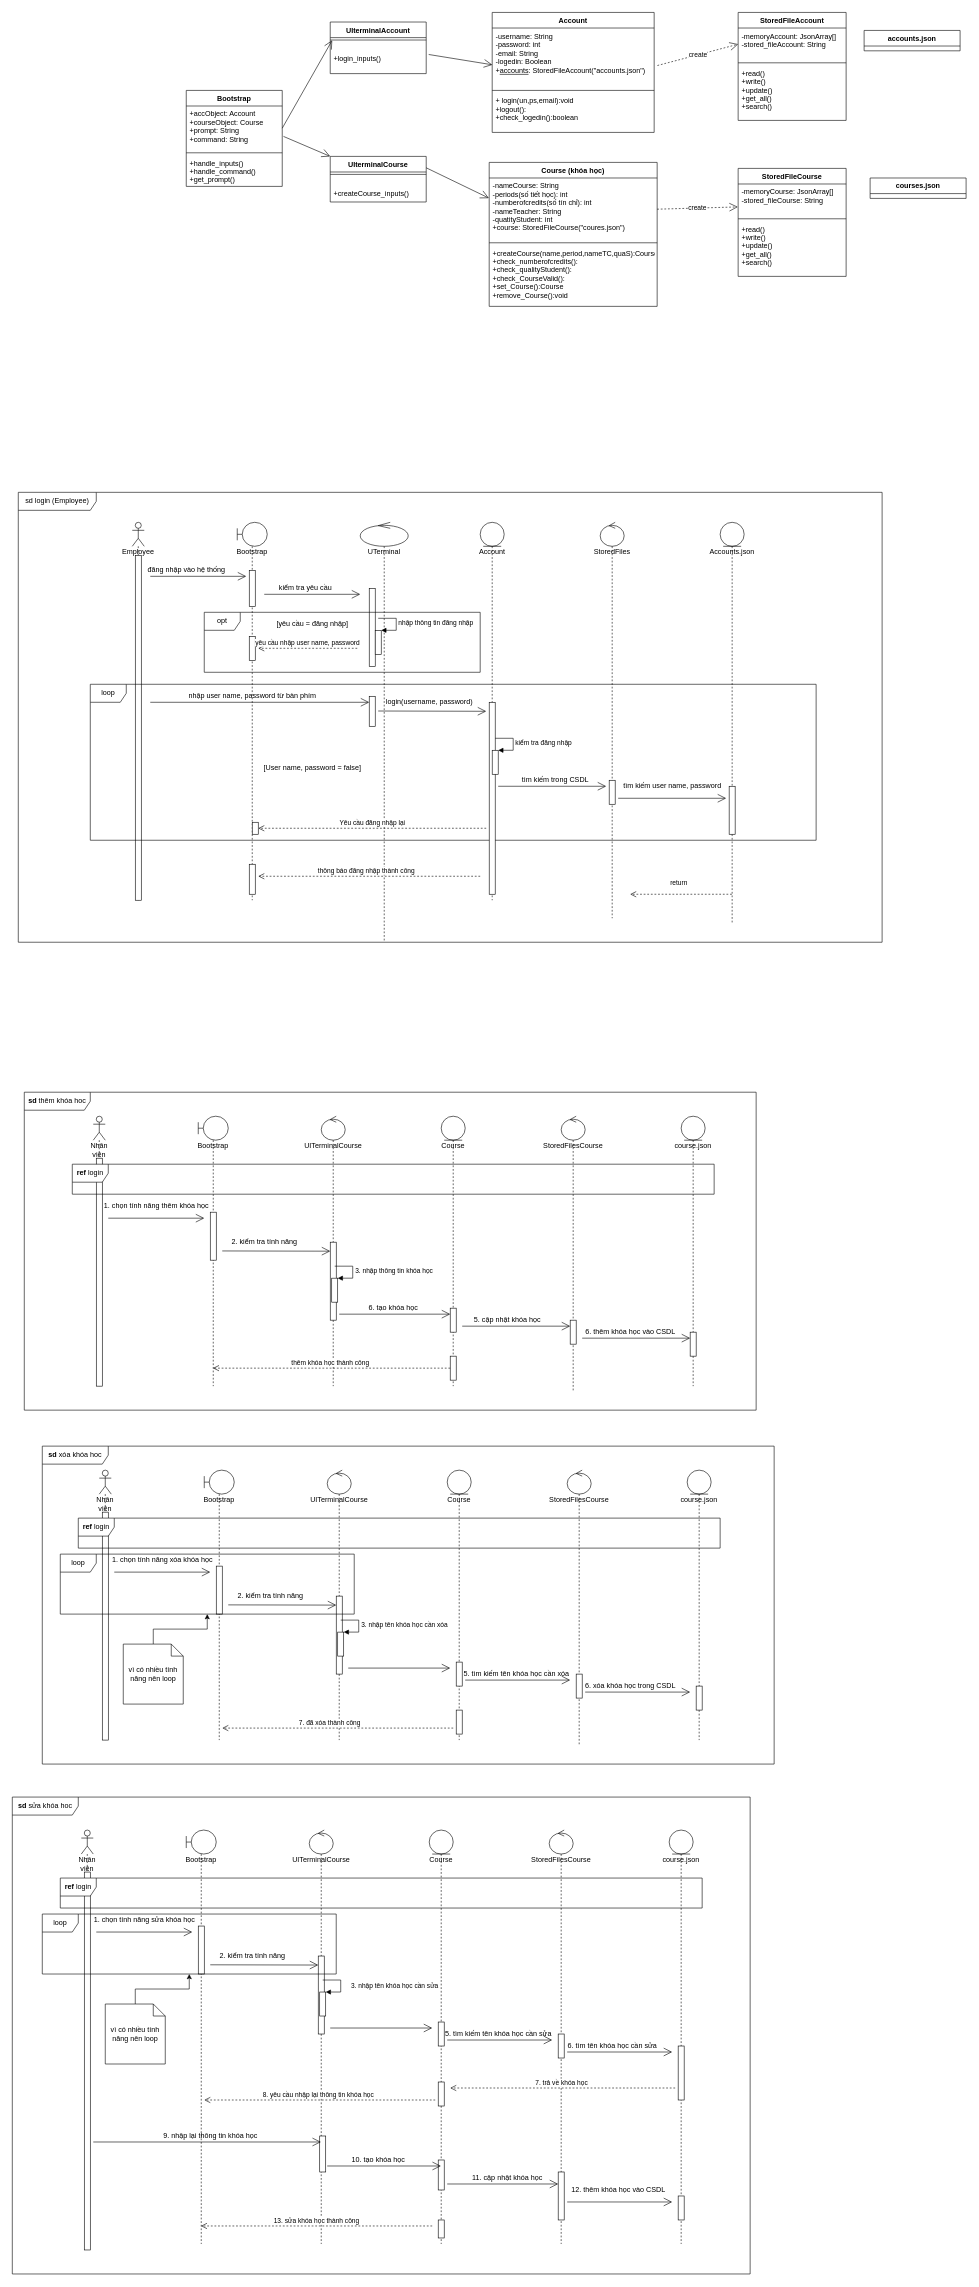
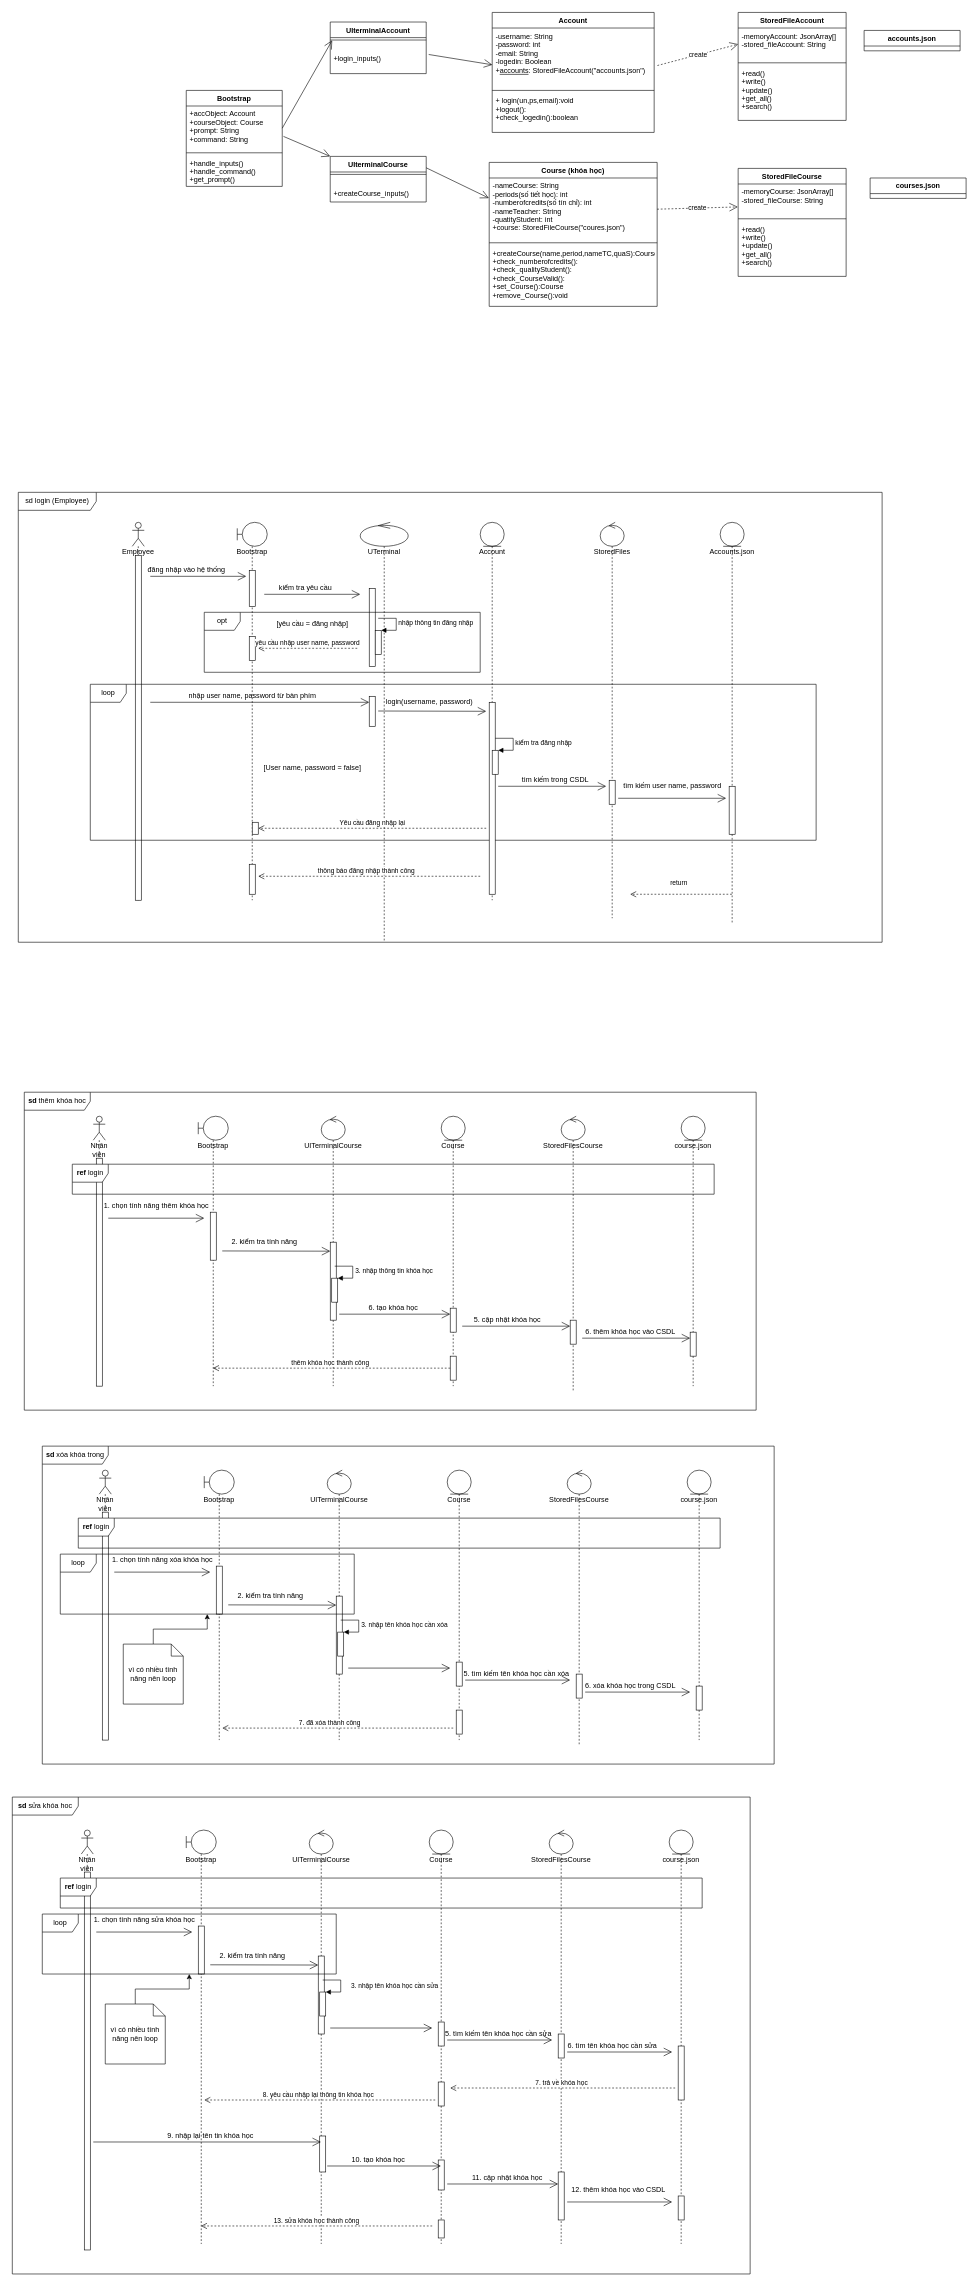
node "sd xóa khóa hoc": label "sd xóa khóa hoc" -> "sd xóa khóa trong"
node "9. nhập lại thông tin khóa học": label "9. nhập lại thông tin khóa học" -> "9. nhập lại tên tin khóa học"
